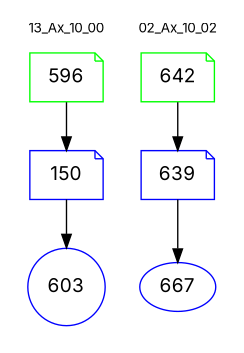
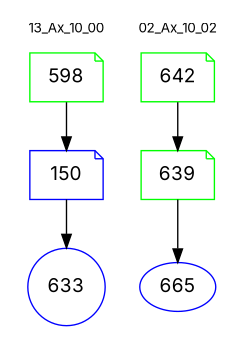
node "596": label "596" -> "598"
node "639": color blue -> green
node "603": label "603" -> "633"
node "667": label "667" -> "665"
